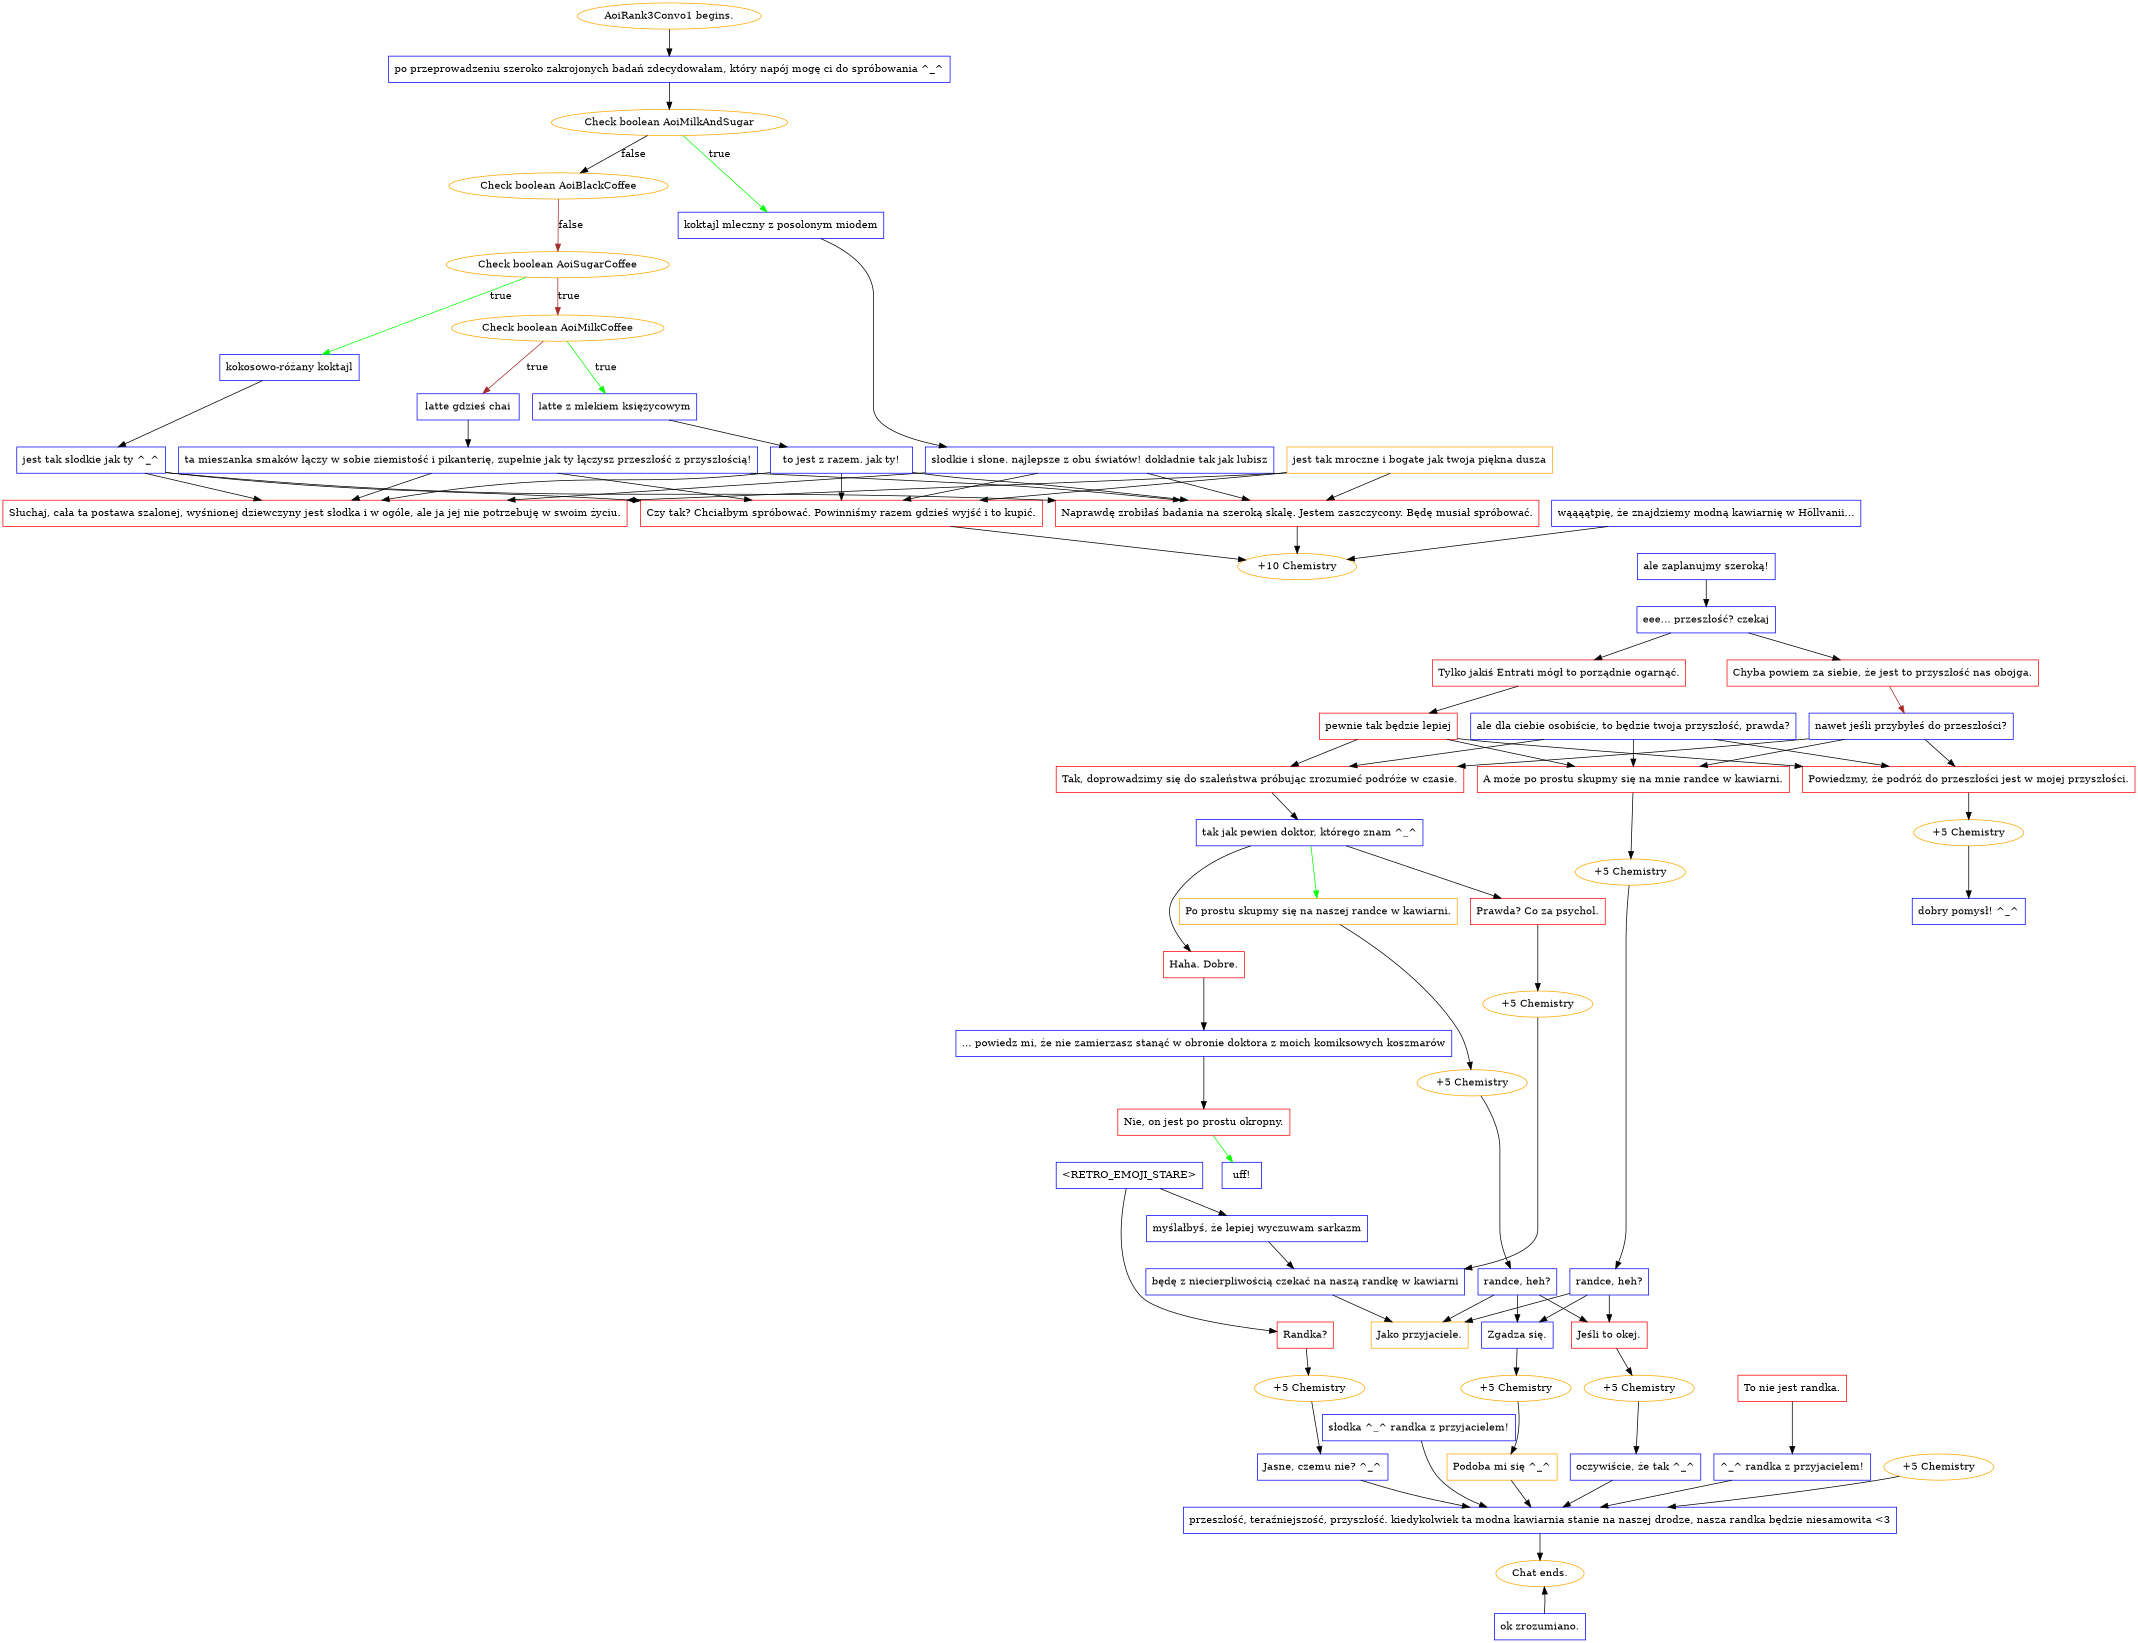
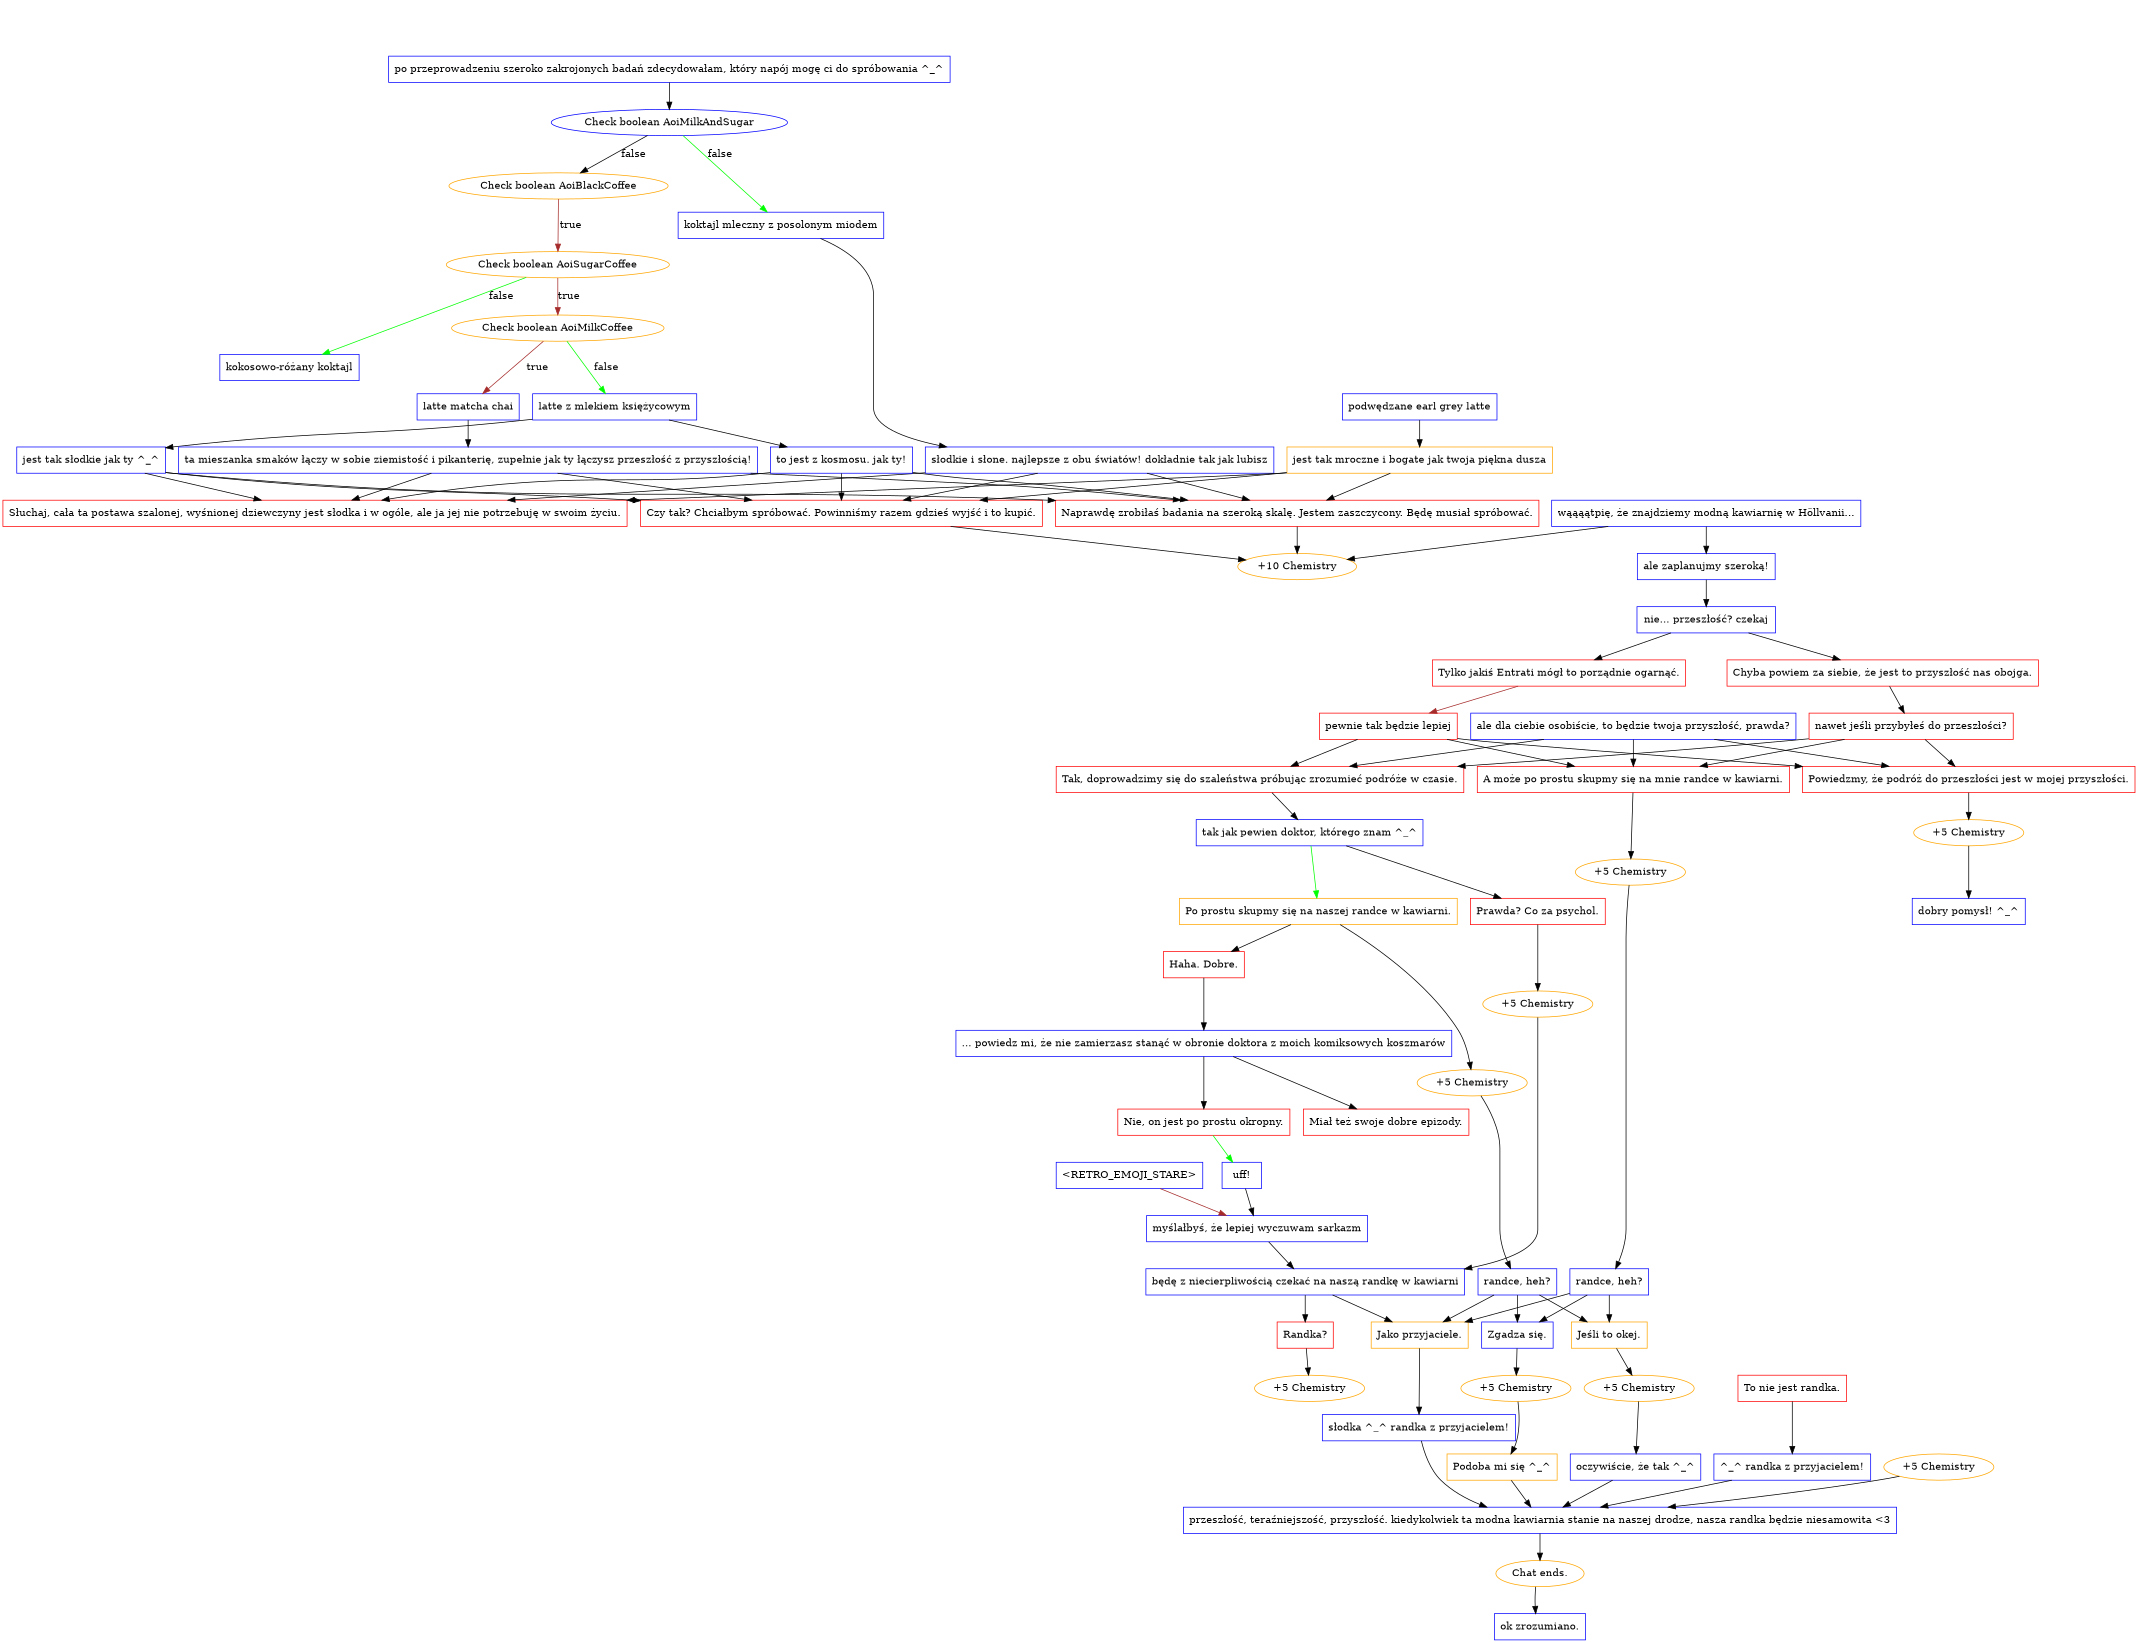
node "AoiRank3Convo1 begins.": removed
node "Check boolean AoiMilkAndSugar": color orange -> blue
edge "Check boolean AoiMilkAndSugar" -> "koktajl mleczny z posolonym miodem": label "true" -> "false"
edge "Check boolean AoiBlackCoffee" -> "Check boolean AoiSugarCoffee": label "false" -> "true"
edge "Check boolean AoiSugarCoffee" -> "kokosowo-różany koktajl": label "true" -> "false"
edge "Check boolean AoiMilkCoffee" -> "latte z mlekiem księżycowym": label "true" -> "false"
node "latte gdzieś chai": label "latte gdzieś chai" -> "latte matcha chai"
node "podwędzane earl grey latte": added
edge "kokosowo-różany koktajl" -> "jest tak słodkie jak ty ^_^": now "latte z mlekiem księżycowym" -> "jest tak słodkie jak ty ^_^"
node "to jest z razem. jak ty!": label "to jest z razem. jak ty!" -> "to jest z kosmosu. jak ty!"
edge "wąąąątpię, że znajdziemy modną kawiarnię w Höllvanii..." -> "ale zaplanujmy szeroką!": added
node "eee... przeszłość? czekaj": label "eee... przeszłość? czekaj" -> "nie... przeszłość? czekaj"
edge "Chyba powiem za siebie, że jest to przyszłość nas obojga." -> "nawet jeśli przybyłeś do przeszłości?": color brown -> black
edge "Tylko jakiś Entrati mógł to porządnie ogarnąć." -> "pewnie tak będzie lepiej": color black -> brown
node "nawet jeśli przybyłeś do przeszłości?": color blue -> red
edge "tak jak pewien doktor, którego znam ^_^" -> "Haha. Dobre.": now "Po prostu skupmy się na naszej randce w kawiarni." -> "Haha. Dobre."
node "Miał też swoje dobre epizody.": added
edge "uff!" -> "myślałbyś, że lepiej wyczuwam sarkazm": added
edge "<RETRO_EMOJI_STARE>" -> "myślałbyś, że lepiej wyczuwam sarkazm": color black -> brown
edge "<RETRO_EMOJI_STARE>" -> "Randka?": now "będę z niecierpliwością czekać na naszą randkę w kawiarni" -> "Randka?"
node "Jeśli to okej.": color red -> orange
edge "Jako przyjaciele." -> "słodka ^_^ randka z przyjacielem!": added
node "Jasne, czemu nie? ^_^": removed
edge "ok zrozumiano." -> "Chat ends.": reversed
